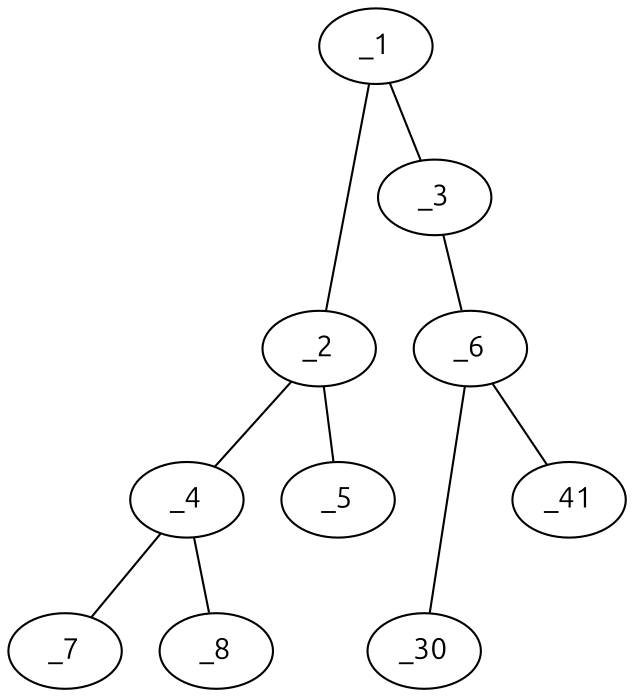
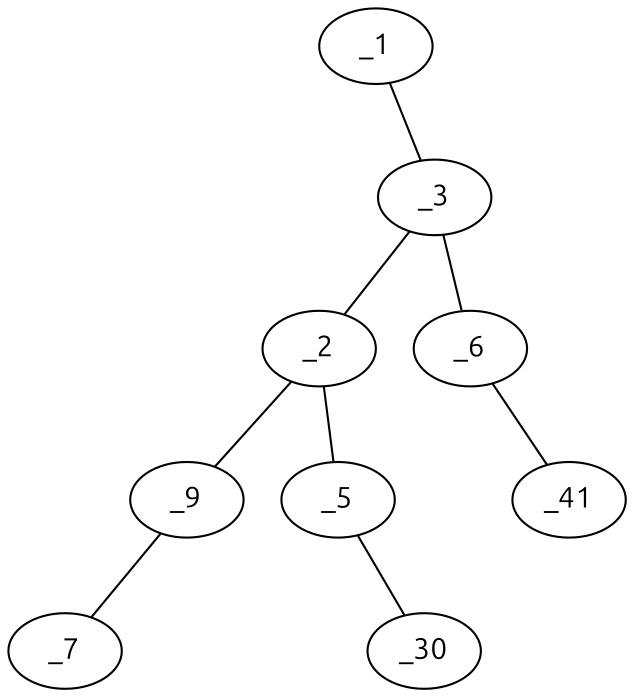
edge "_1" -- "_2": now "_3" -- "_2"
node "_4": label "_4" -> "_9"
edge "_6" -- "_30": now "_5" -- "_30"
node "_8": removed
